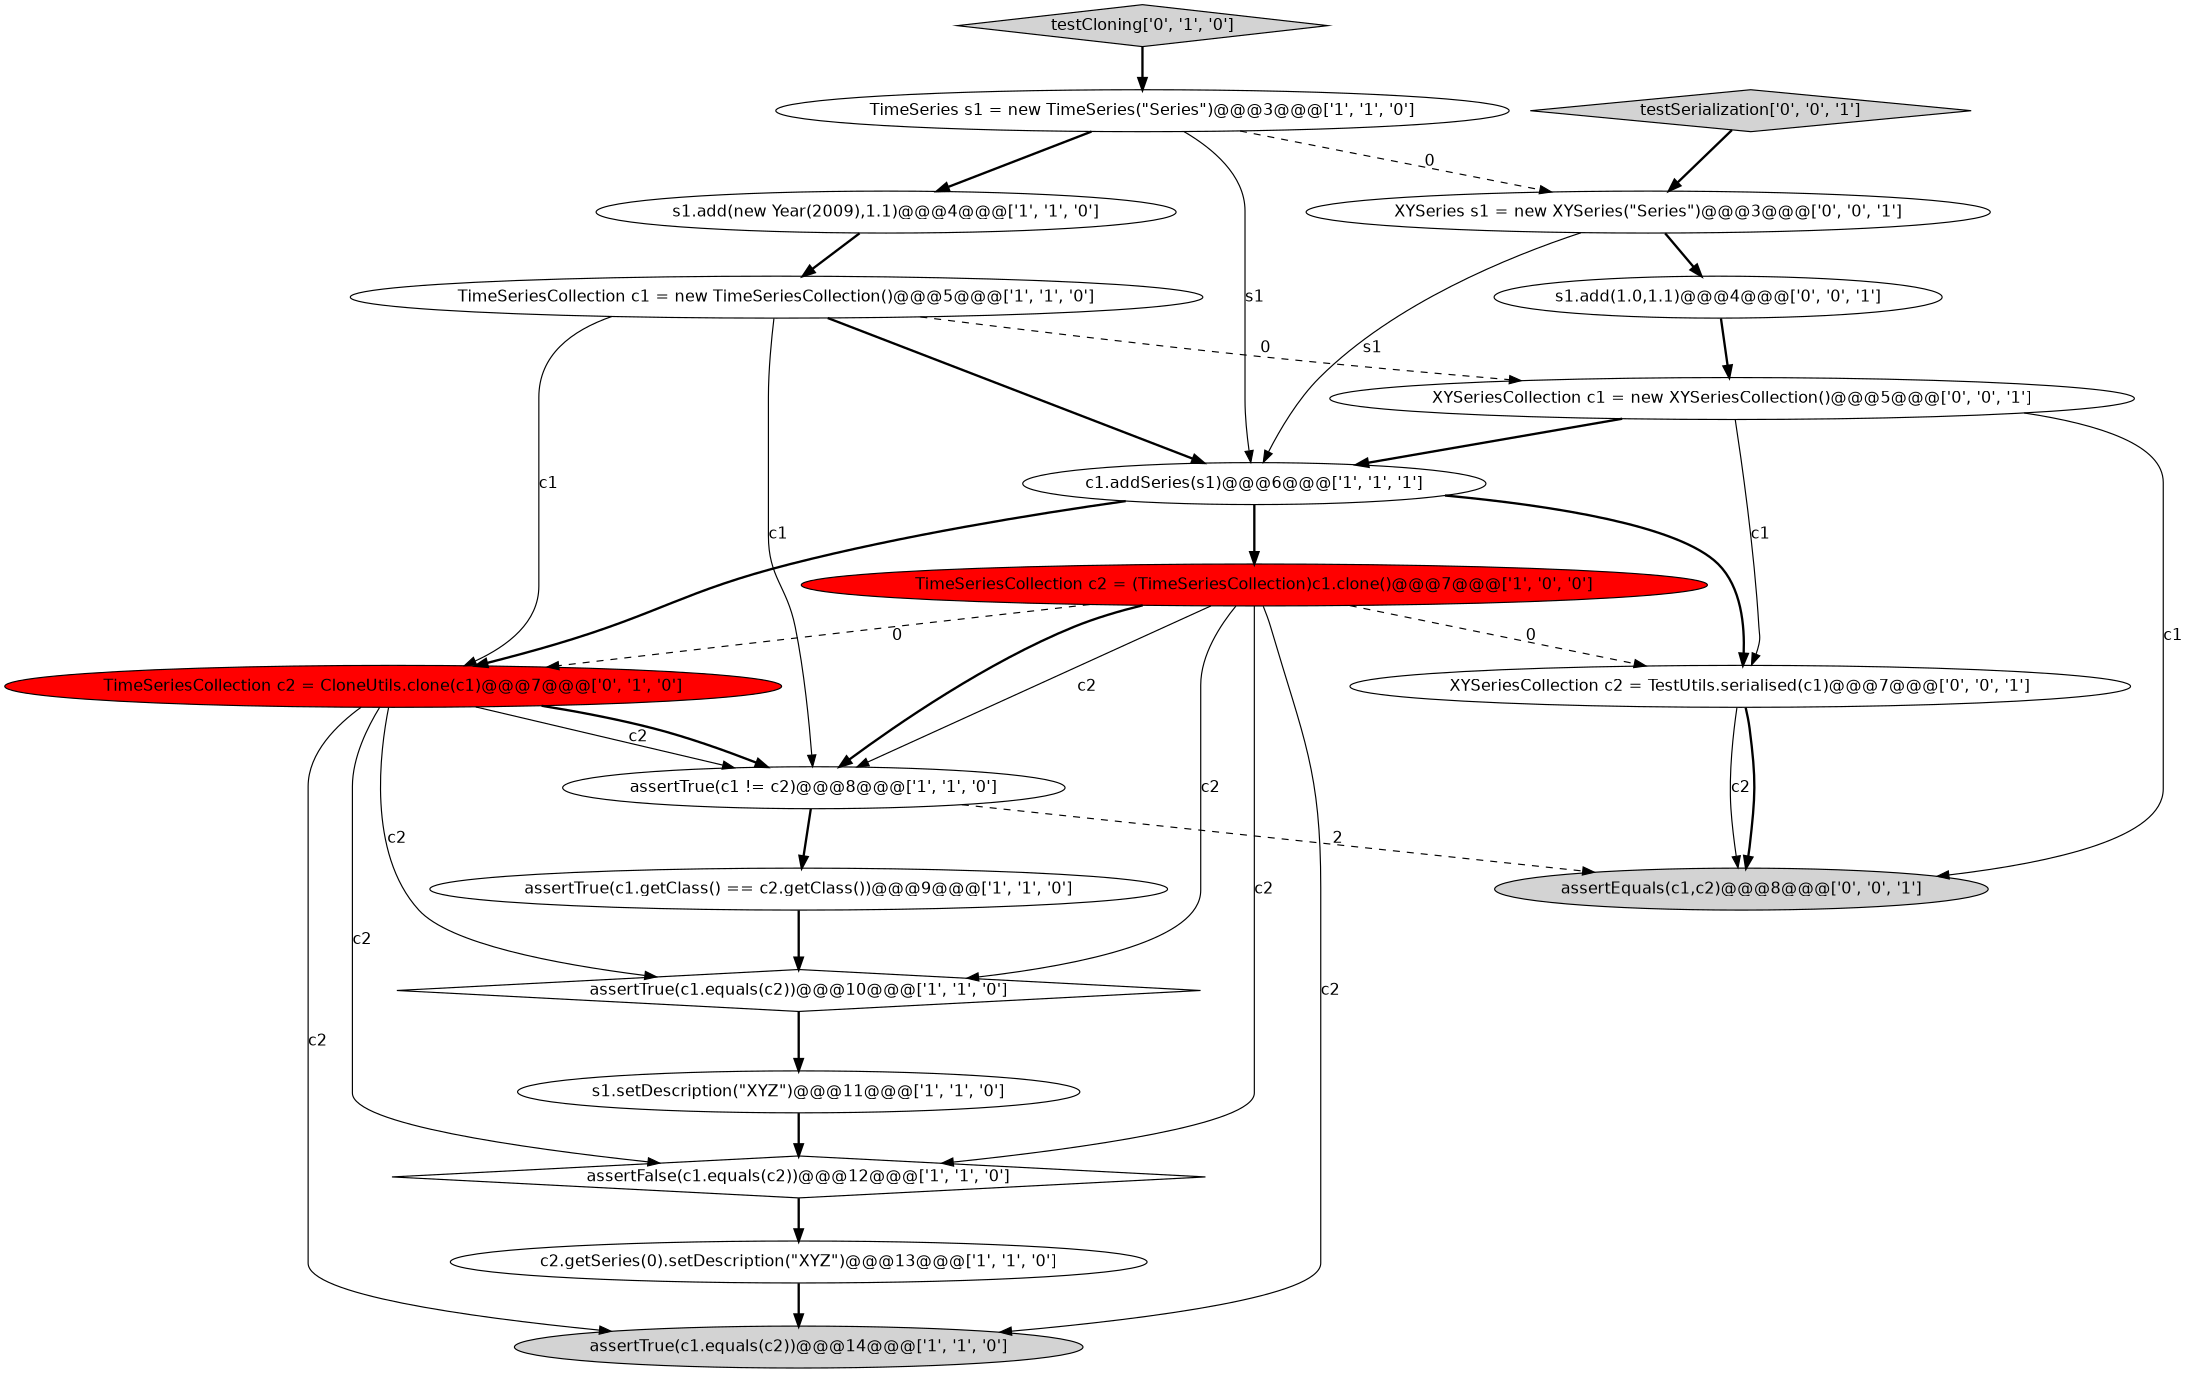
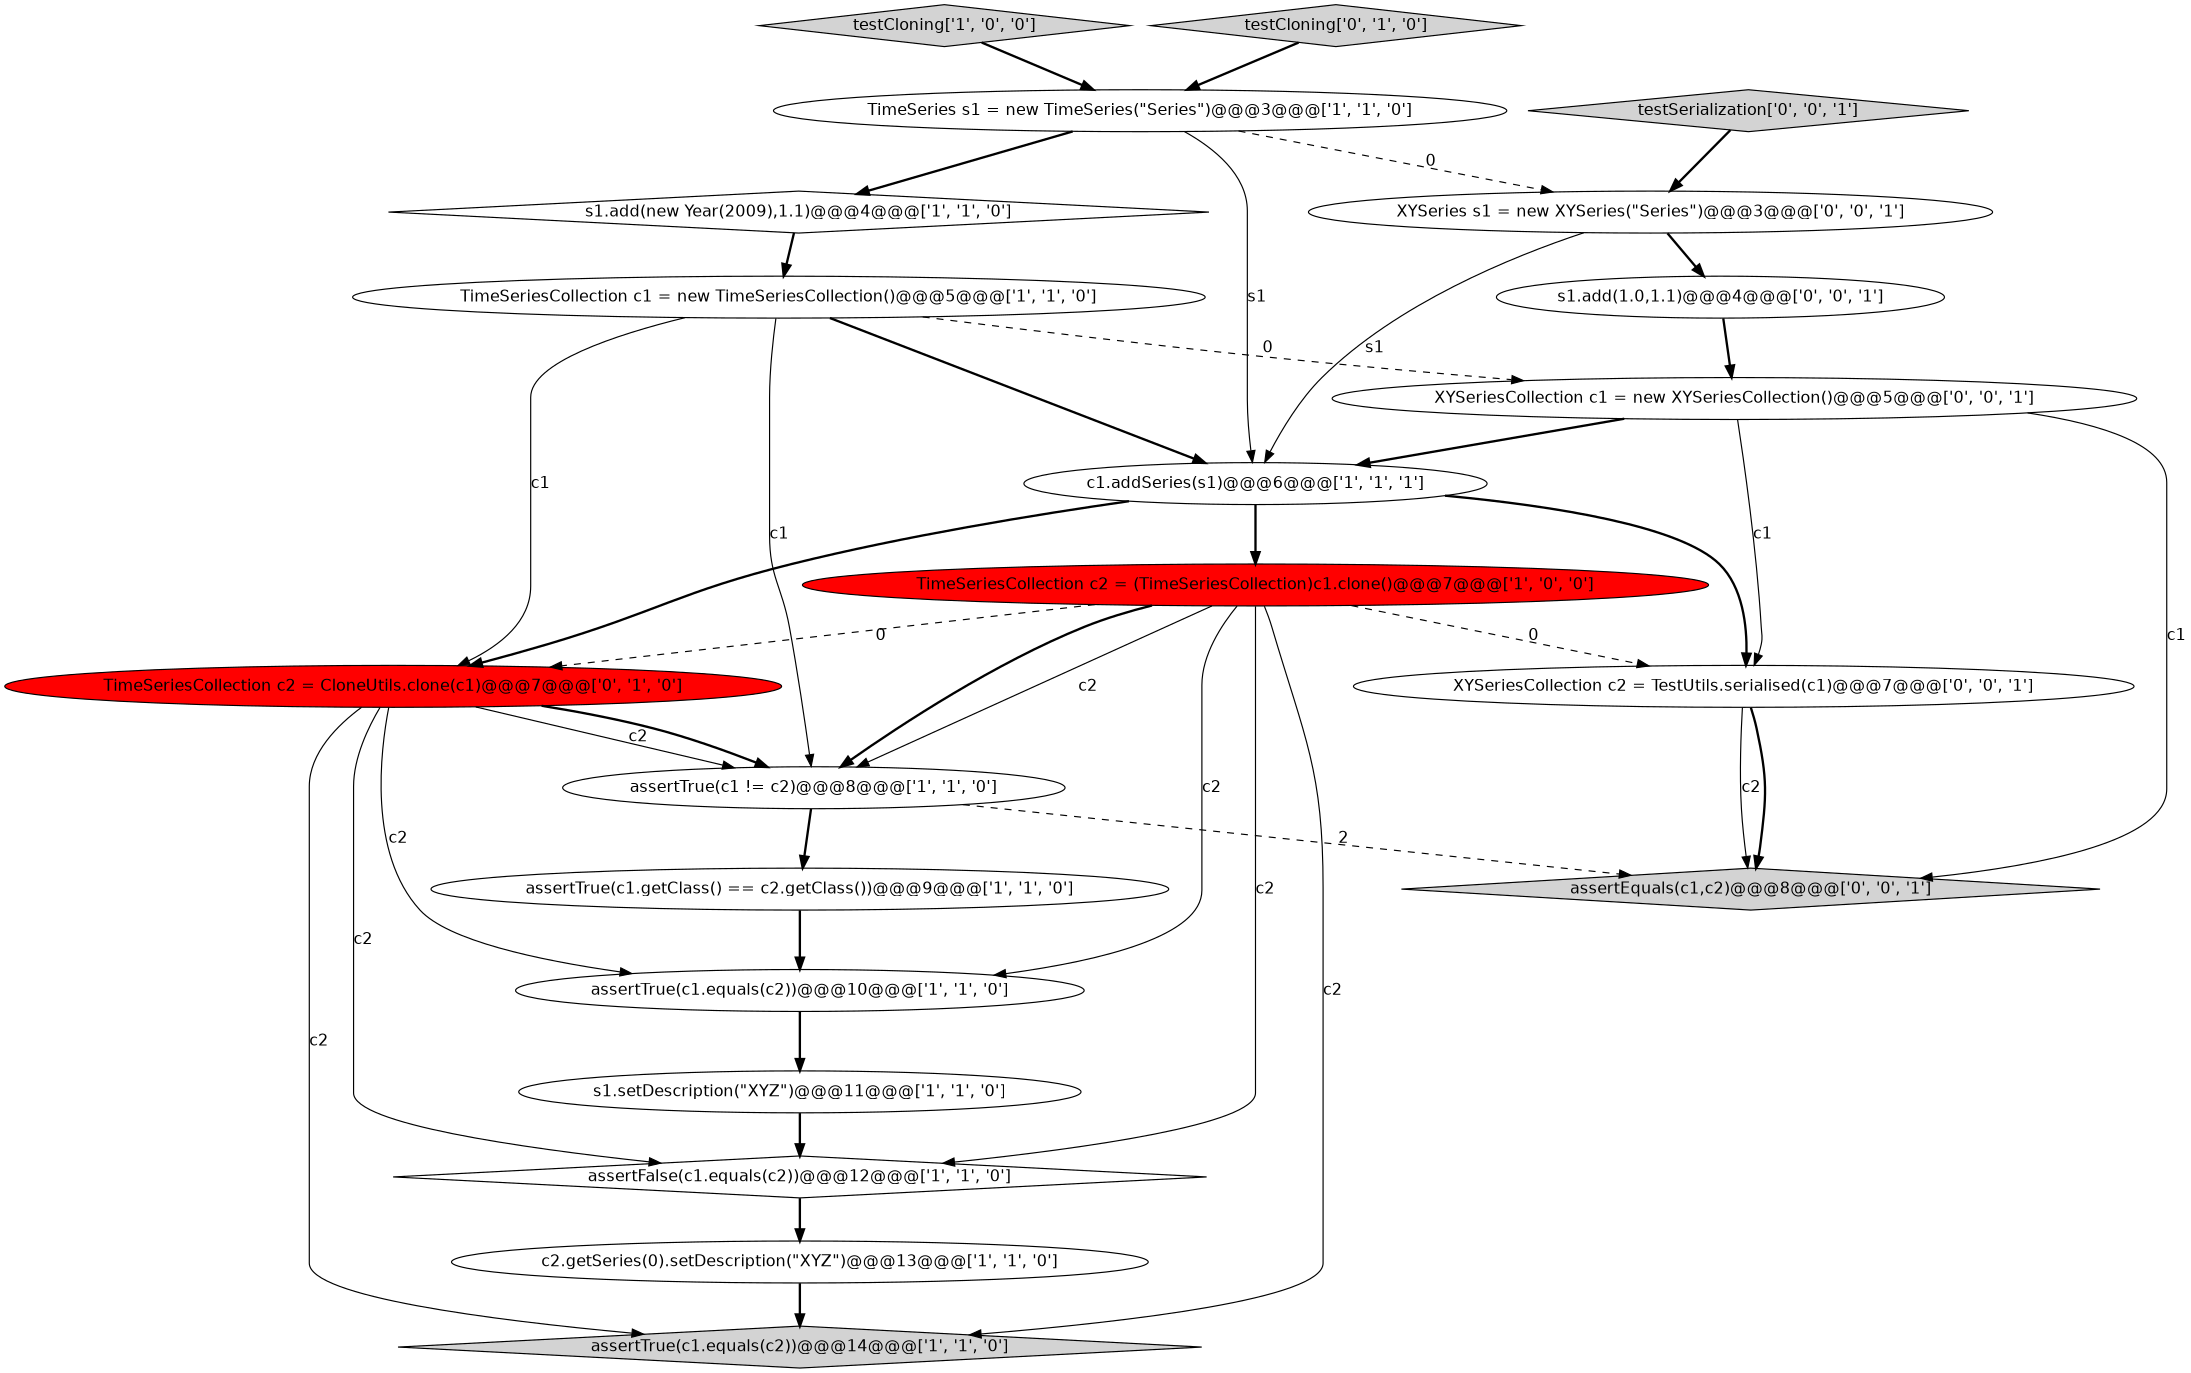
node "testCloning['1', '0', '0']": added
node "s1.add(new Year(2009),1.1)@@@4@@@['1', '1', '0']": shape ellipse -> diamond
node "assertEquals(c1,c2)@@@8@@@['0', '0', '1']": shape ellipse -> diamond
node "assertTrue(c1.equals(c2))@@@10@@@['1', '1', '0']": shape diamond -> ellipse
node "assertTrue(c1.equals(c2))@@@14@@@['1', '1', '0']": shape ellipse -> diamond
